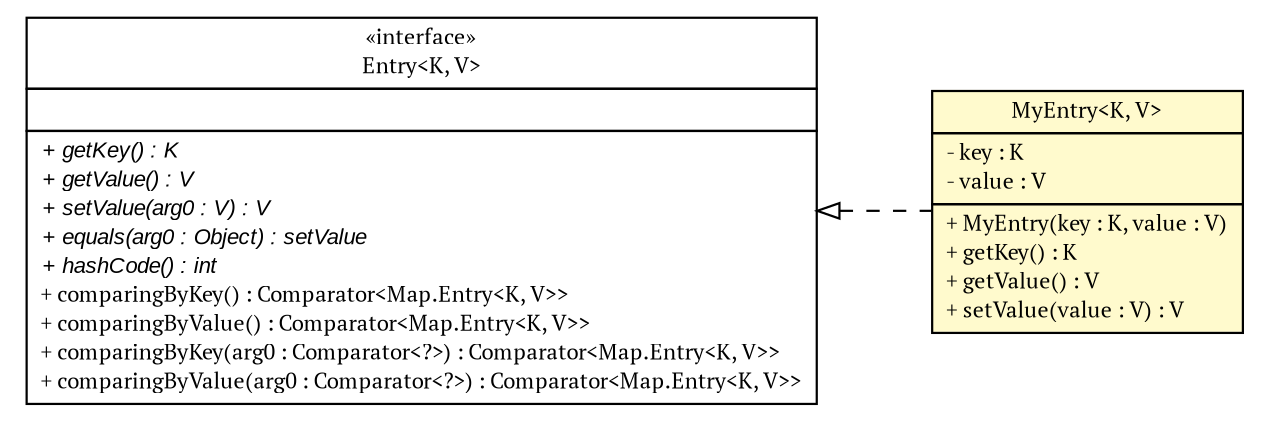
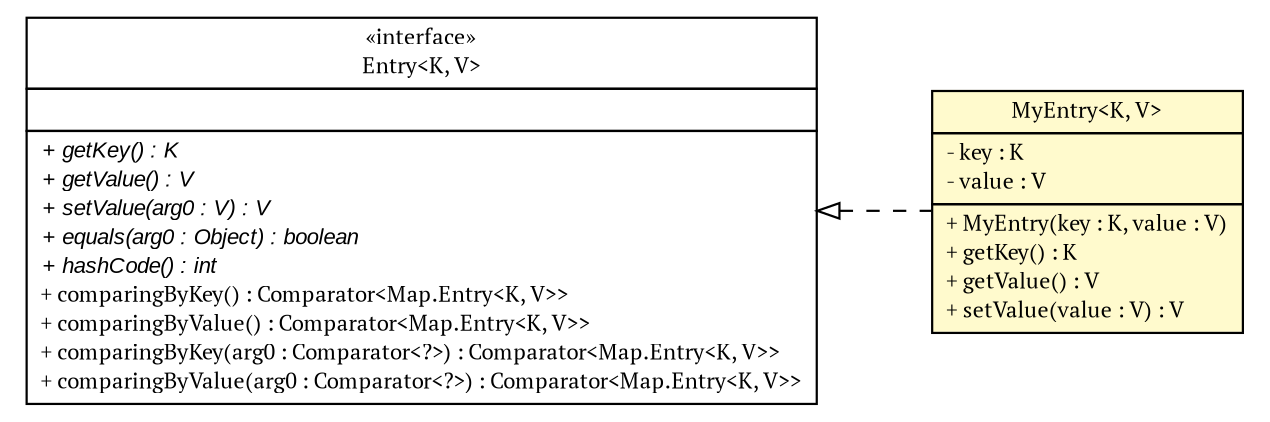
node "Entry<K, V>": text "+ equals(arg0 : Object) : setValue" -> "+ equals(arg0 : Object) : boolean"
